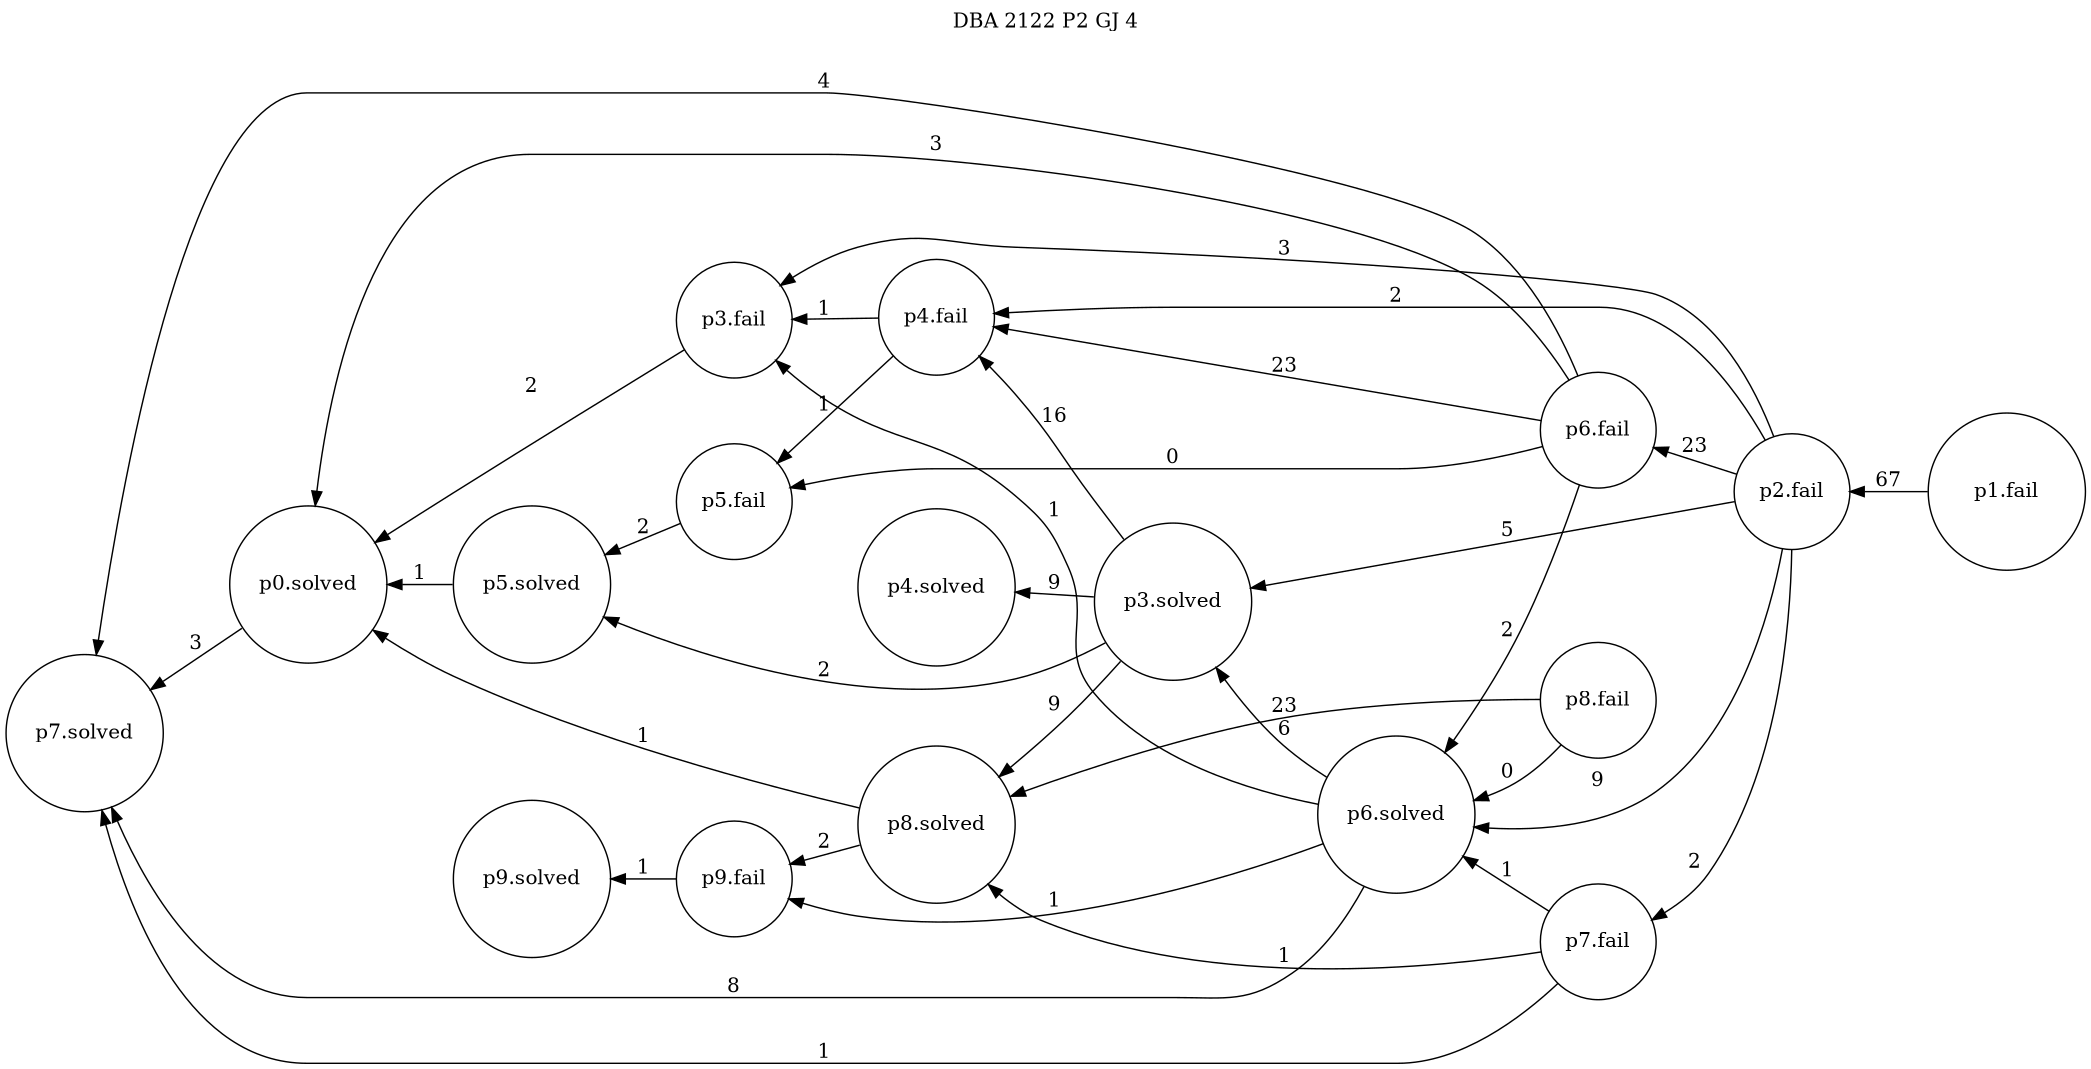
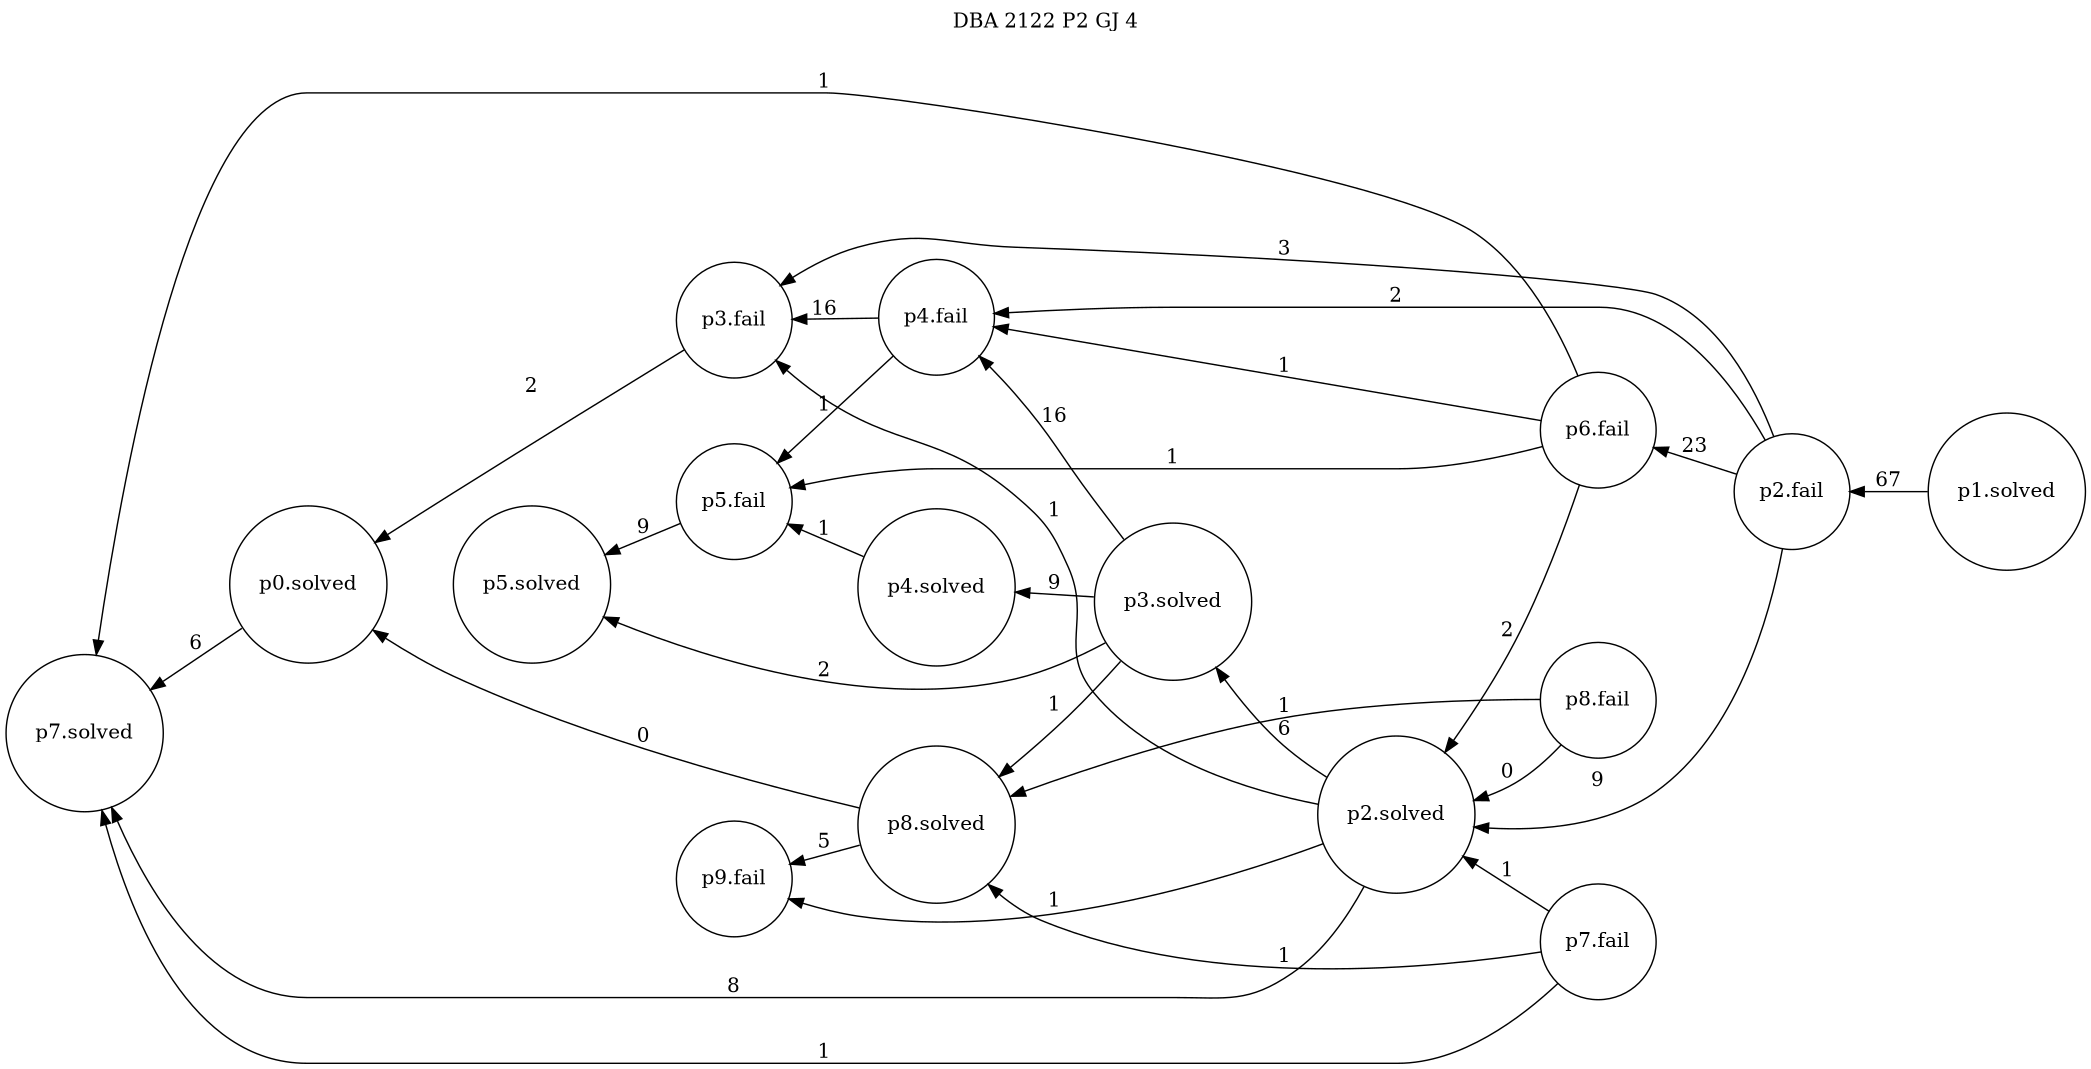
edge "p6.fail" -> "p7.solved": label "4" -> "1"
edge "p6.fail" -> "p0.solved": removed, label "3"
edge "p4.fail" -> "p3.fail": label "1" -> "16"
edge "p6.fail" -> "p4.fail": label "23" -> "1"
edge "p6.fail" -> "p5.fail": label "0" -> "1"
node "p1.fail": label "p1.fail" -> "p1.solved"
edge "p5.fail" -> "p5.solved": label "2" -> "9"
edge "p4.solved" -> "p5.fail": added, label "1"
edge "p2.fail" -> "p3.solved": removed, label "5"
edge "p5.solved" -> "p0.solved": removed, label "1"
edge "p0.solved" -> "p7.solved": label "3" -> "6"
edge "p3.solved" -> "p8.solved": label "9" -> "1"
edge "p8.fail" -> "p8.solved": label "23" -> "1"
edge "p8.solved" -> "p0.solved": label "1" -> "0"
edge "p2.fail" -> "p7.fail": removed, label "2"
node "p6.solved": label "p6.solved" -> "p2.solved"
edge "p8.solved" -> "p9.fail": label "2" -> "5"
node "p9.solved": removed
